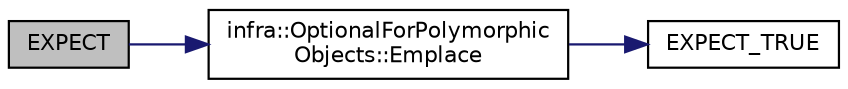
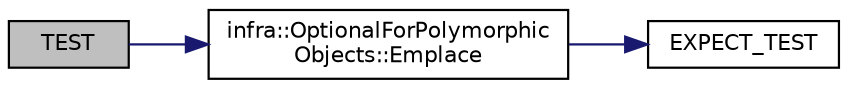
node "EXPECT": label "EXPECT" -> "TEST"
node "EXPECT_TRUE": label "EXPECT_TRUE" -> "EXPECT_TEST"
